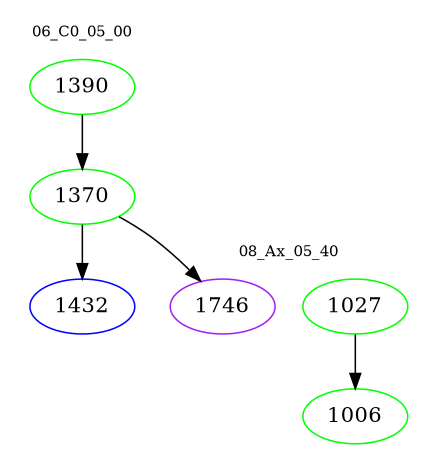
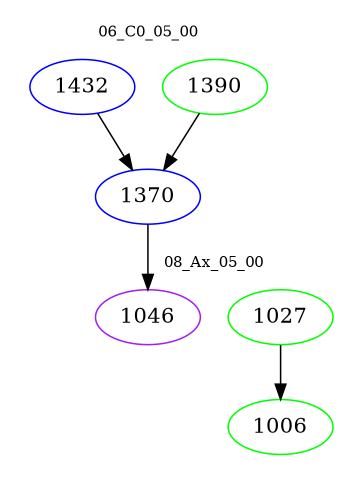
node "1370": color green -> blue
edge "1370" -> "1432": reversed
cluster "08_Ax_05_40": label "08_Ax_05_40" -> "08_Ax_05_00"
node "1746": label "1746" -> "1046"
